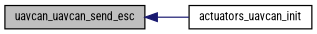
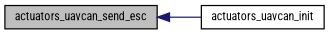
node "uavcan_uavcan_send_esc": label "uavcan_uavcan_send_esc" -> "actuators_uavcan_send_esc"
